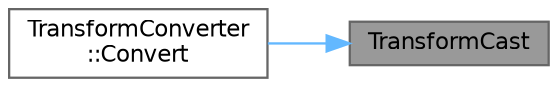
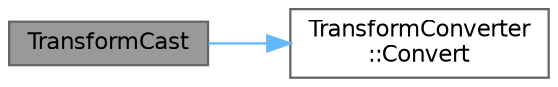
edge "TransformConverter ::Convert" -> "TransformCast": reversed
